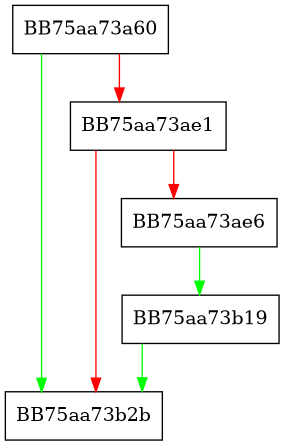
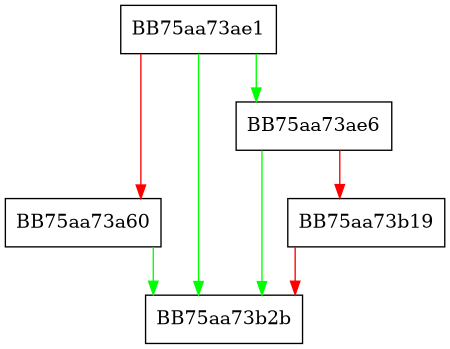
edge "BB75aa73a60" -> "BB75aa73ae1": reversed
edge "BB75aa73ae1" -> "BB75aa73ae6": color red -> green
edge "BB75aa73ae6" -> "BB75aa73b2b": added
edge "BB75aa73ae1" -> "BB75aa73b2b": color red -> green
edge "BB75aa73ae6" -> "BB75aa73b19": color green -> red
edge "BB75aa73b19" -> "BB75aa73b2b": color green -> red
